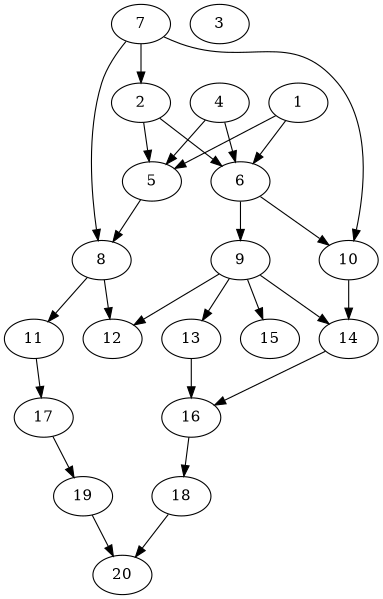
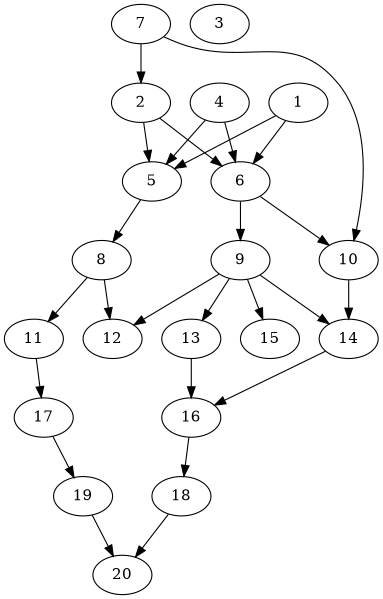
edge "7" -> "8": removed
